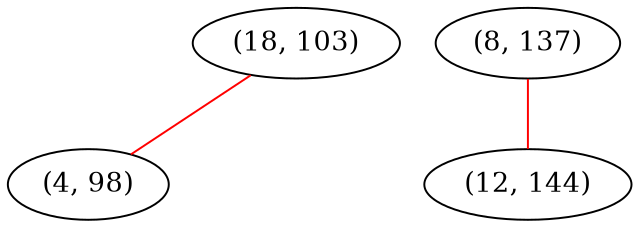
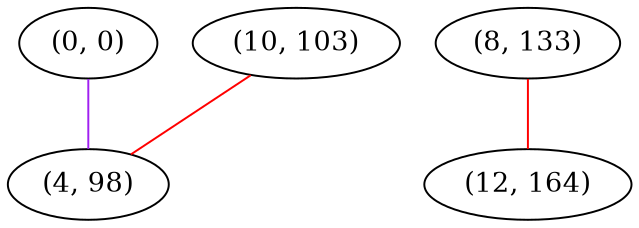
node "(0, 0)": added
node "(18, 103)": label "(18, 103)" -> "(10, 103)"
node "(8, 137)": label "(8, 137)" -> "(8, 133)"
node "(12, 144)": label "(12, 144)" -> "(12, 164)"
